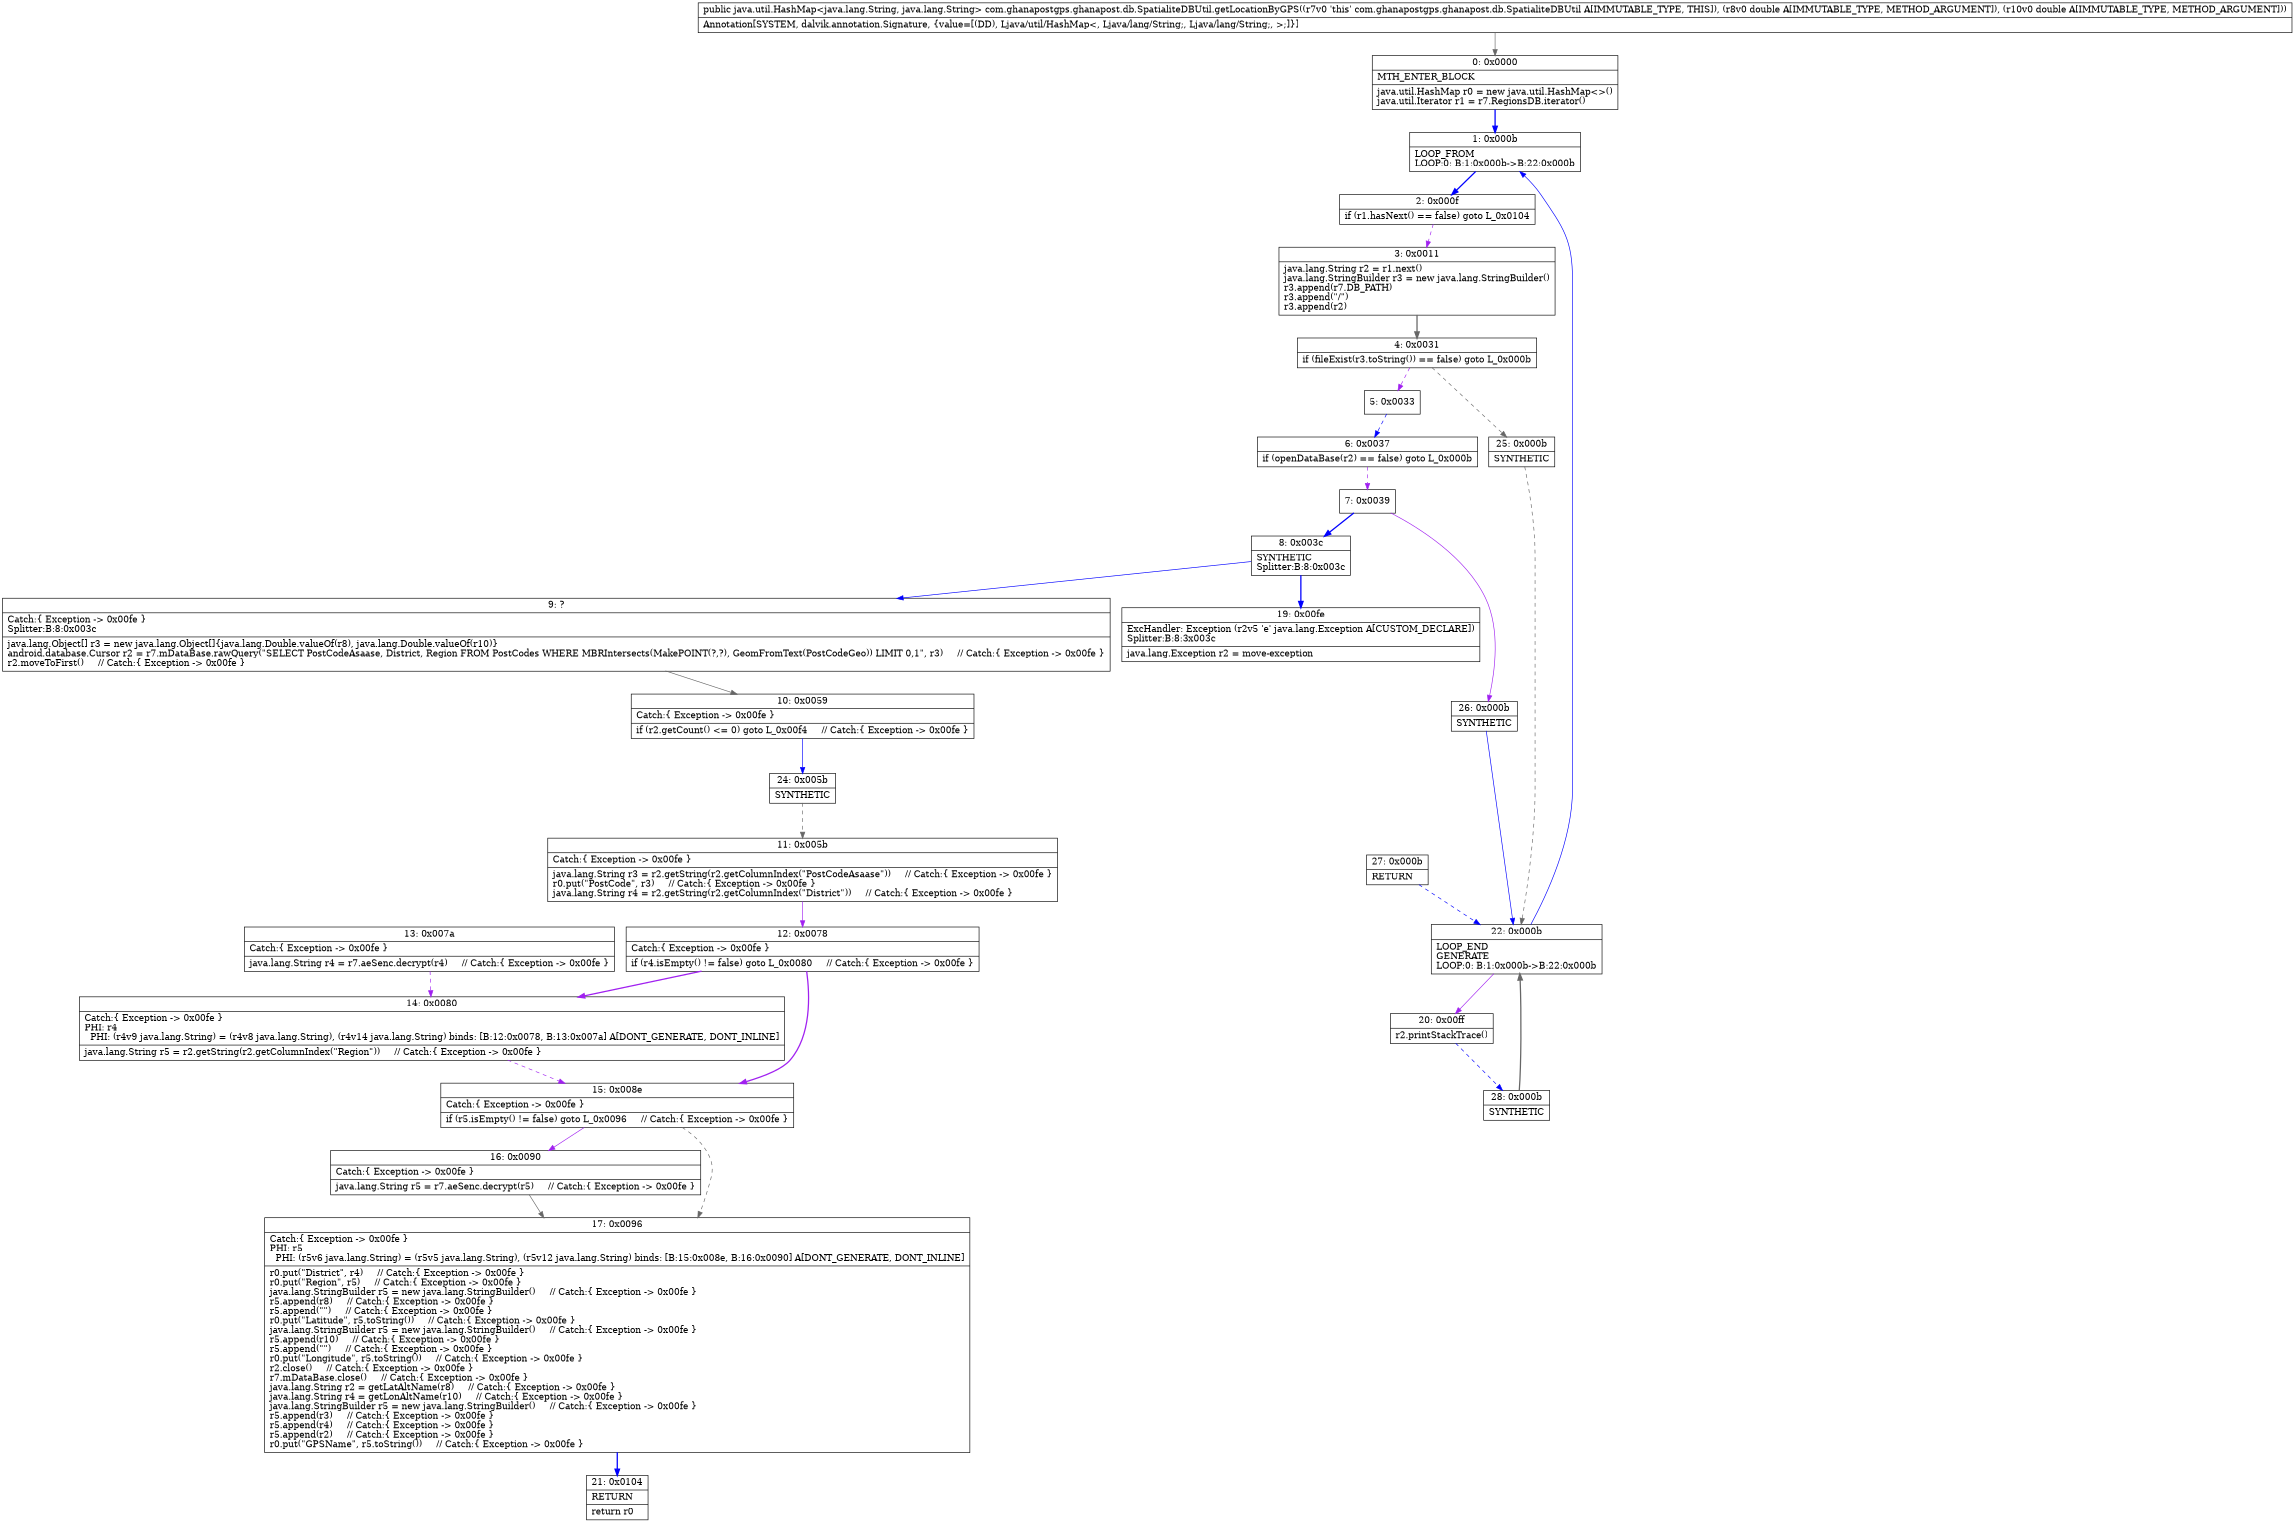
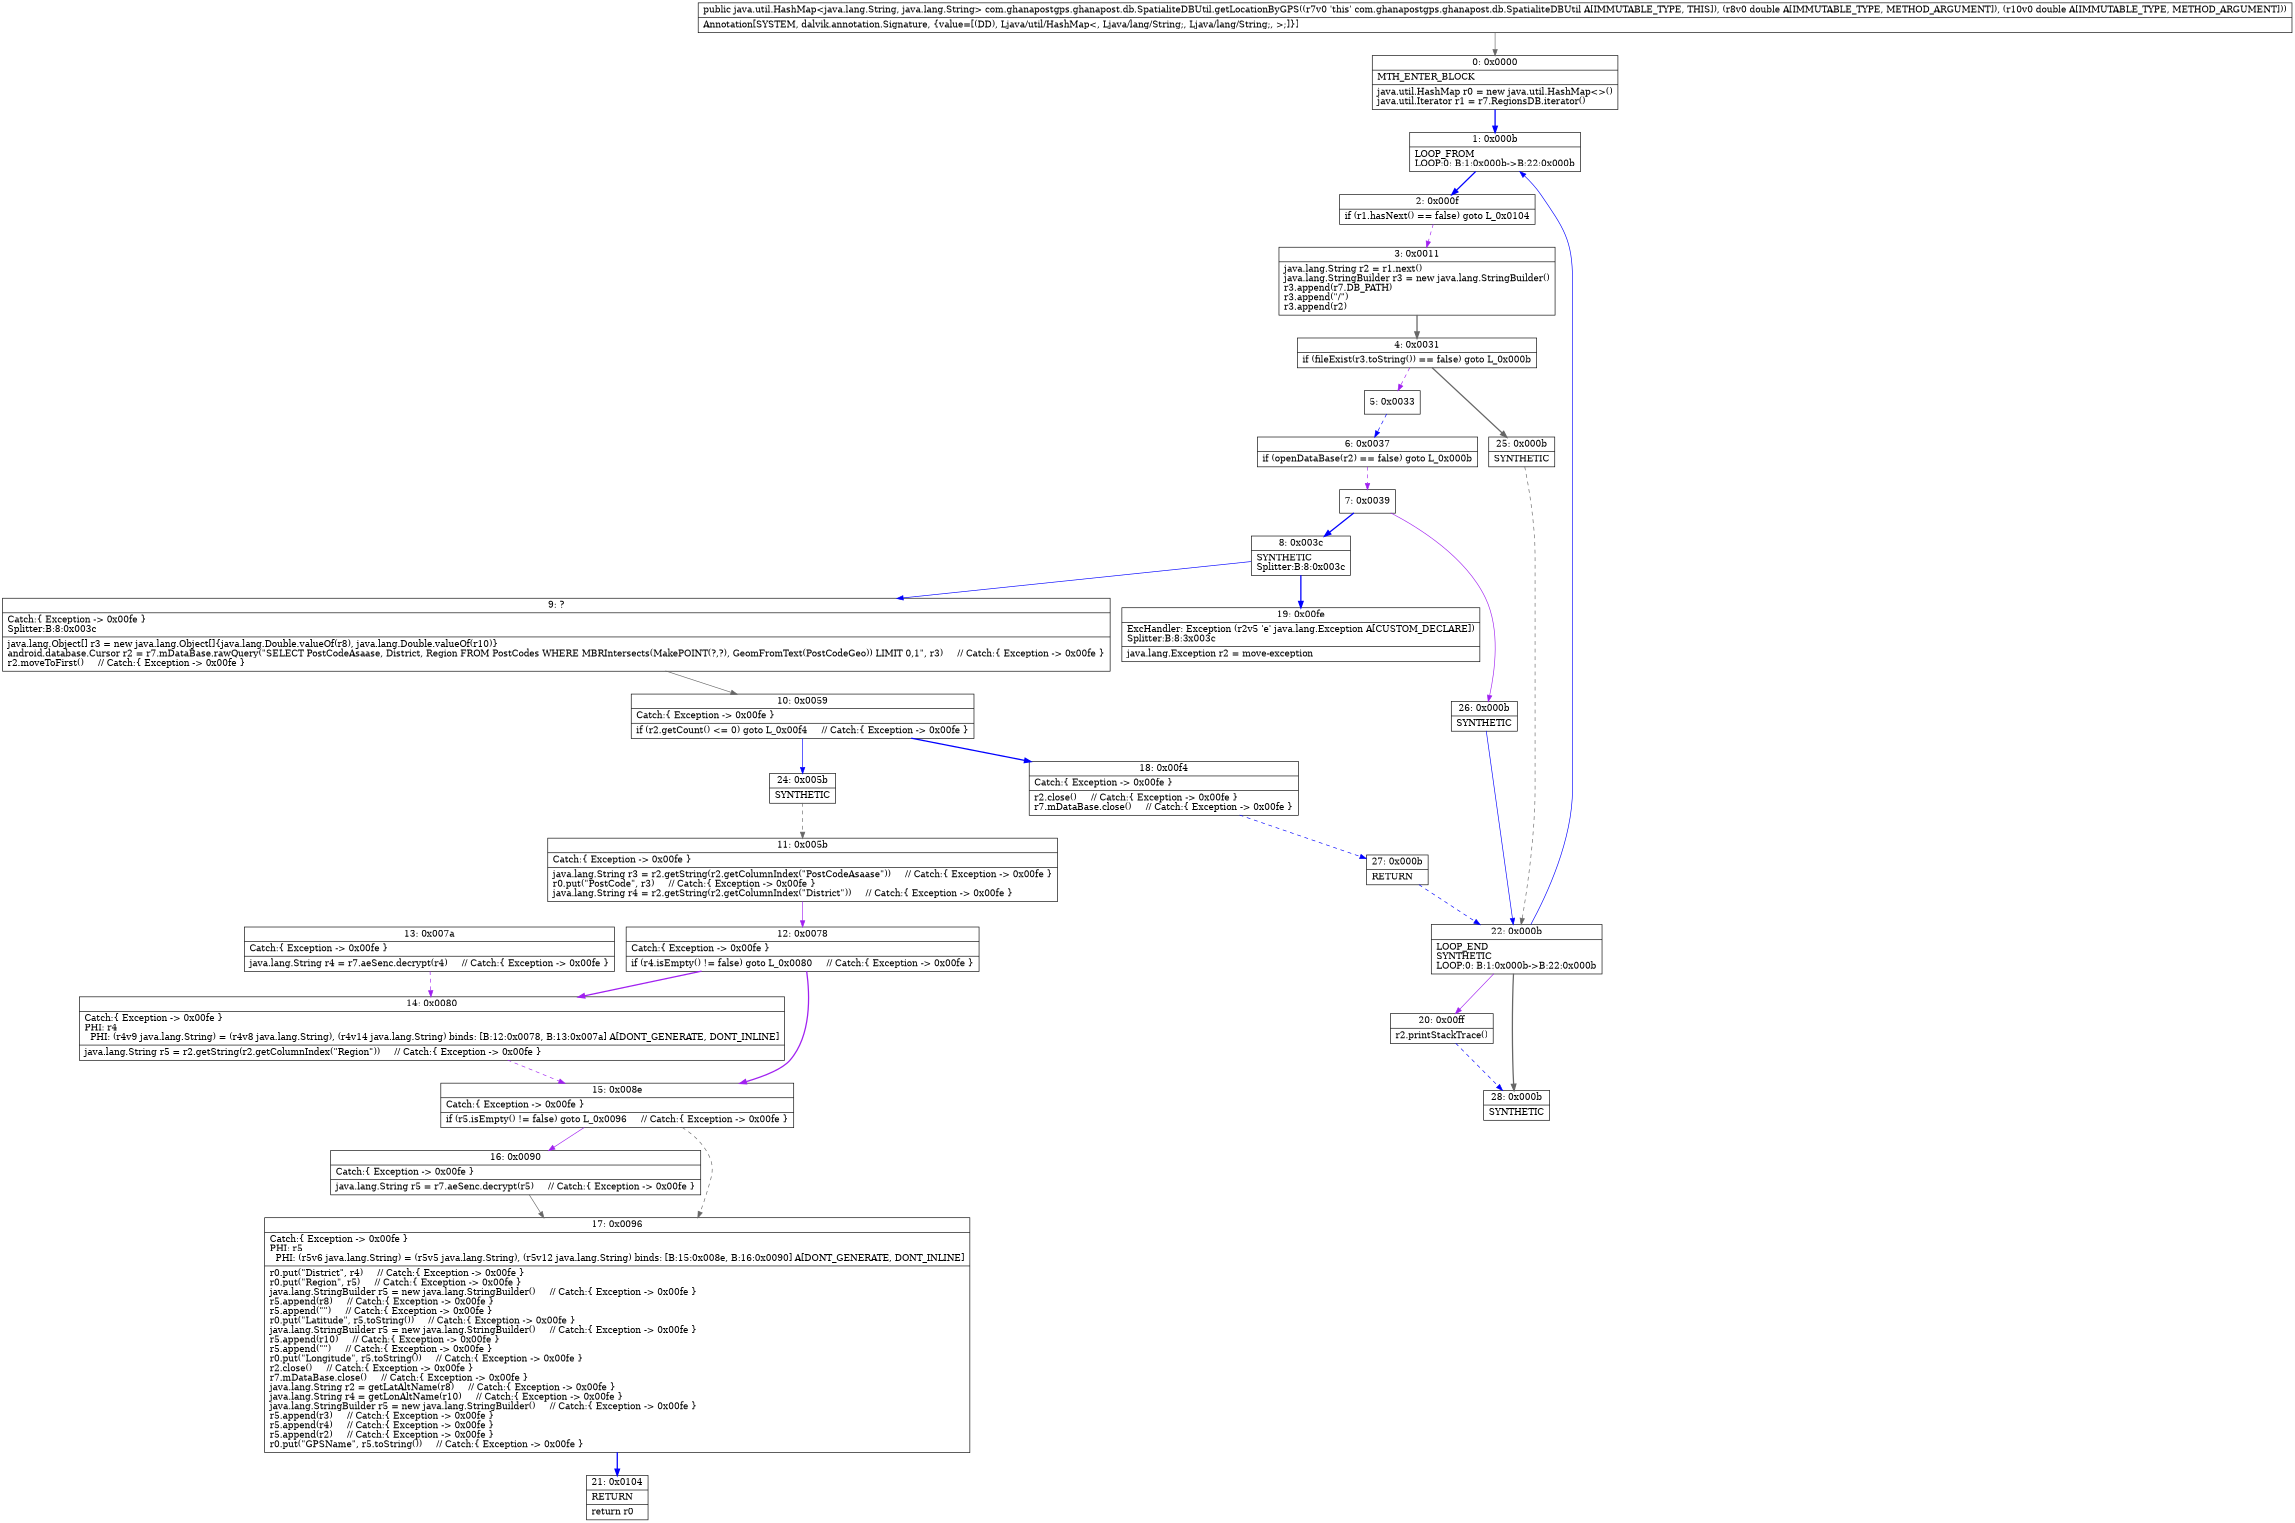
edge "4: 0x0031" -> "25: 0x000b": style dashed -> bold
node "18: 0x00f4": added
node "22: 0x000b": text "GENERATE" -> "SYNTHETIC"
edge "28: 0x000b" -> "22: 0x000b": reversed
